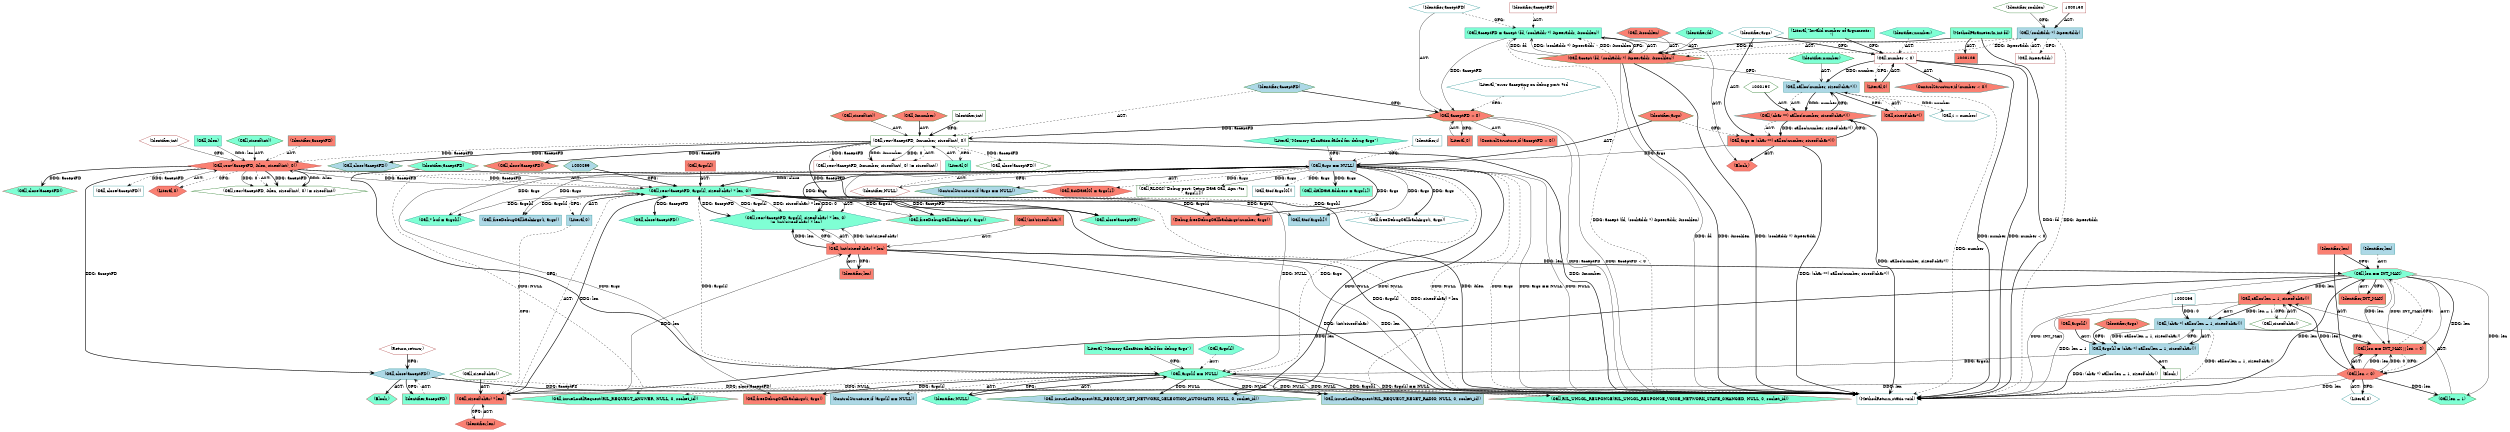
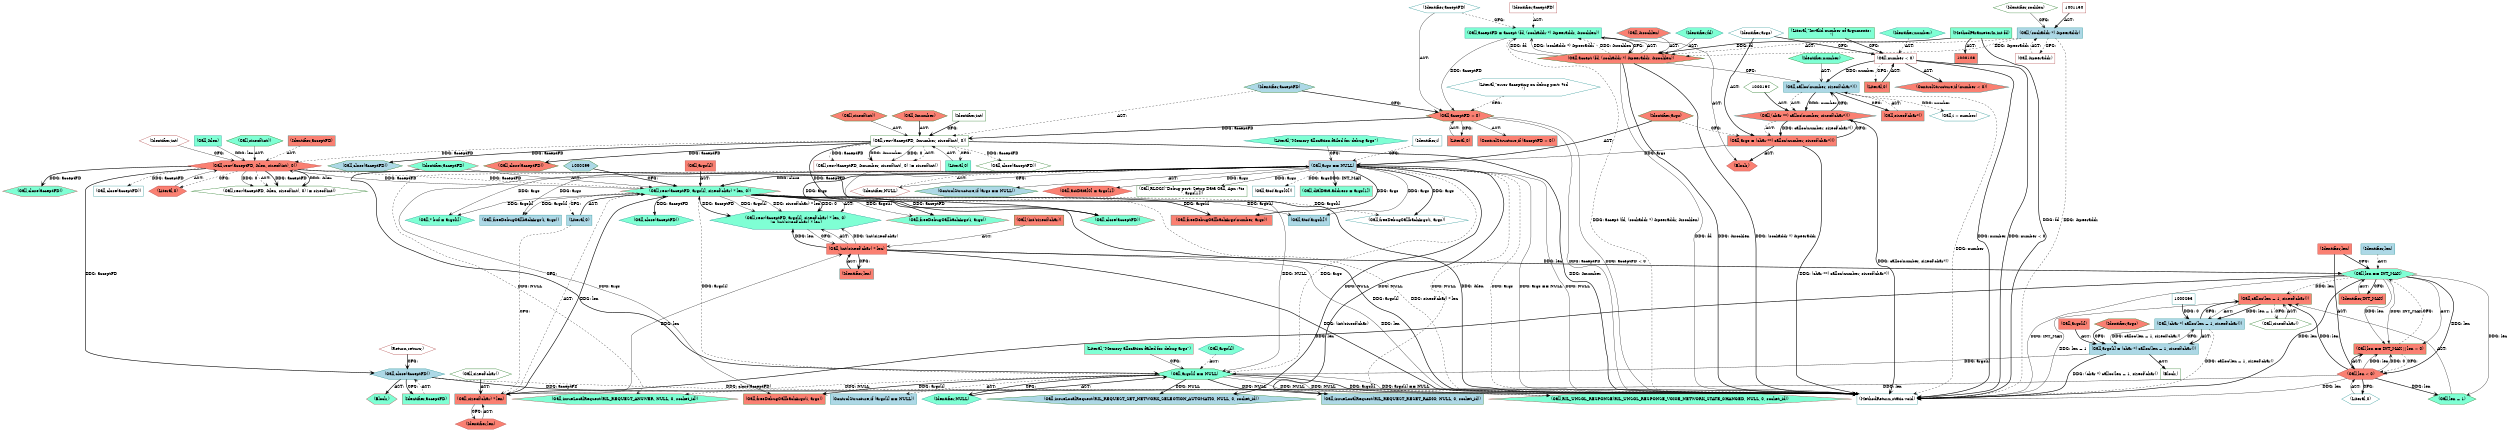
node "1000150": label "1000150" -> "1001150"
edge "(Call,args == NULL)" -> "(Call,actData[0] = args[1])": style dashed -> solid
edge "(Call,args == NULL)" -> "(Call,dialData.address = args[1])": label "DDG: args" -> "DDG: INT_MAX"
node "(Debug,freeDebugCallbackArgs(number, args))": label "(Debug,freeDebugCallbackArgs(number, args))" -> "(Call,freeDebugCallbackArgs(number, args))"
edge "(Call,len == INT_MAX)" -> "(Call,calloc(len + 1, sizeof(char)))": style bold -> dashed
edge "(Call,(char *) calloc(len + 1, sizeof(char)))" -> "(Call,len == INT_MAX || len < 0)": now "(Call,(char *) calloc(len + 1, sizeof(char)))" -> "(Call,calloc(len + 1, sizeof(char)))"
